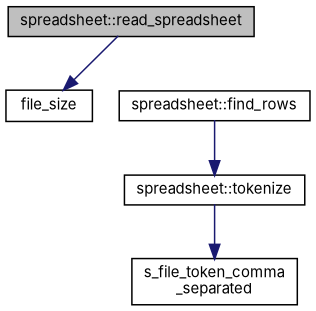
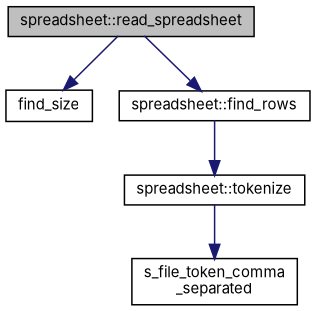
edge "spreadsheet::read_spreadsheet" -> "spreadsheet::find_rows": added
node "file_size": label "file_size" -> "find_size"
